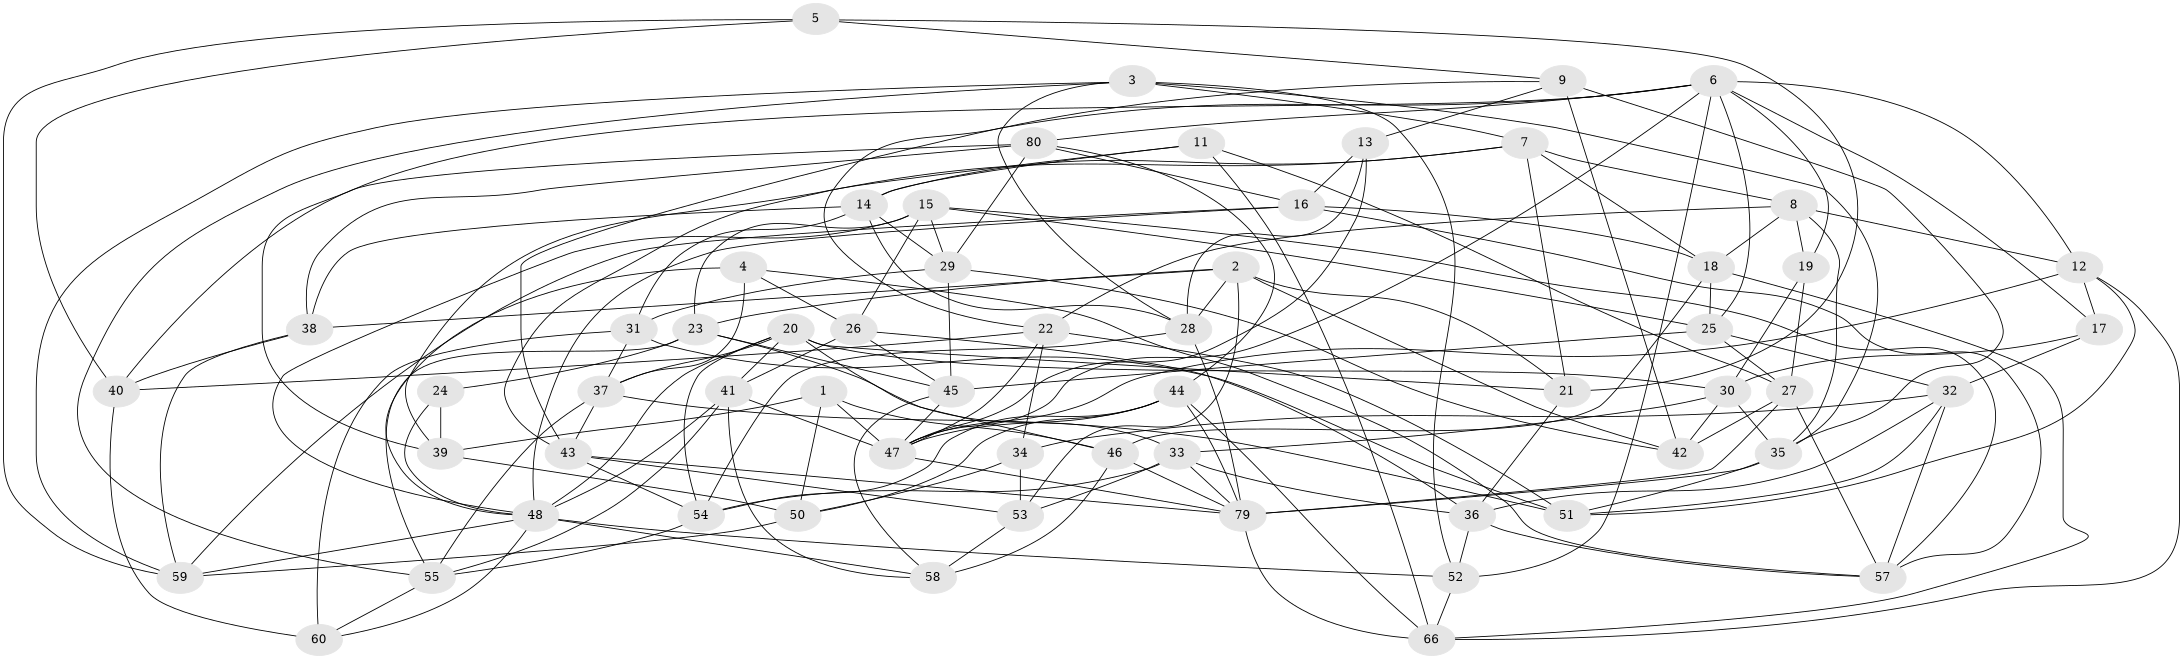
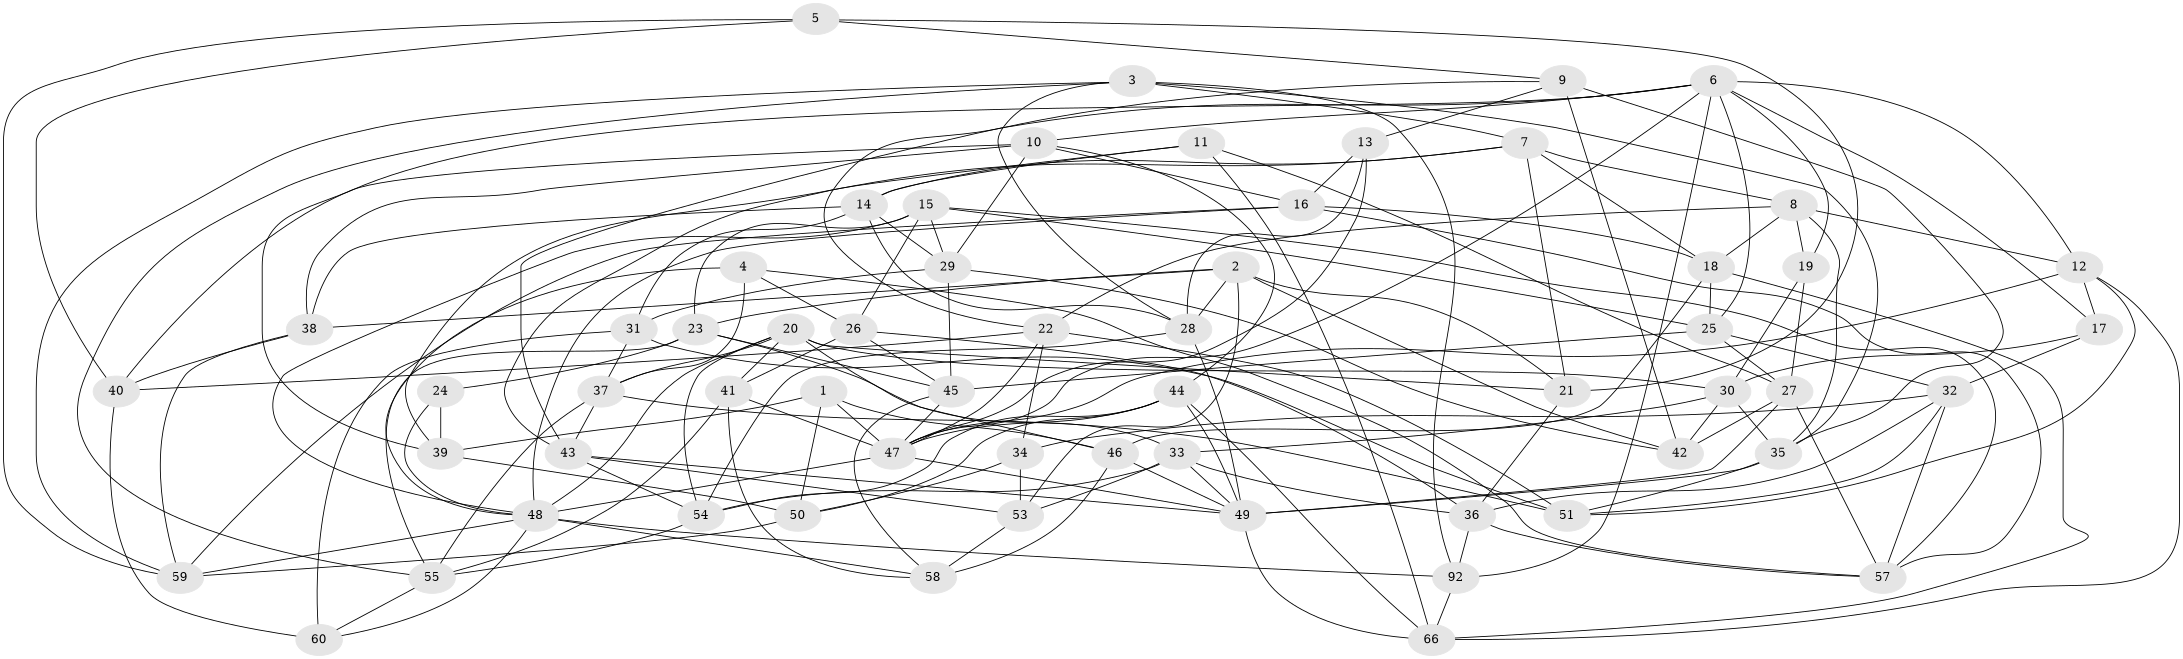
node "80": label "80" -> "10"
edge "41" -- "48": now "47" -- "48"
node "79": label "79" -> "49"
node "52": label "52" -> "92"
